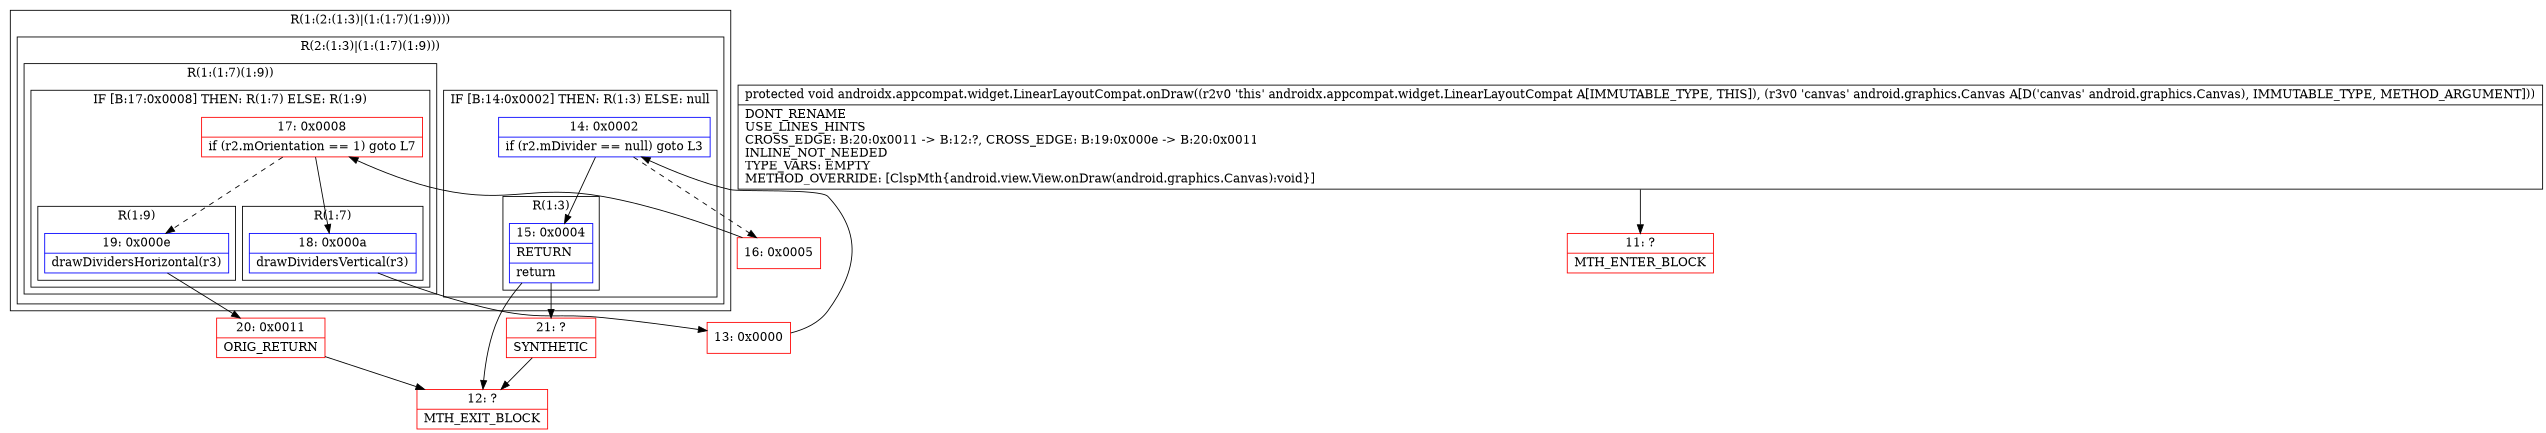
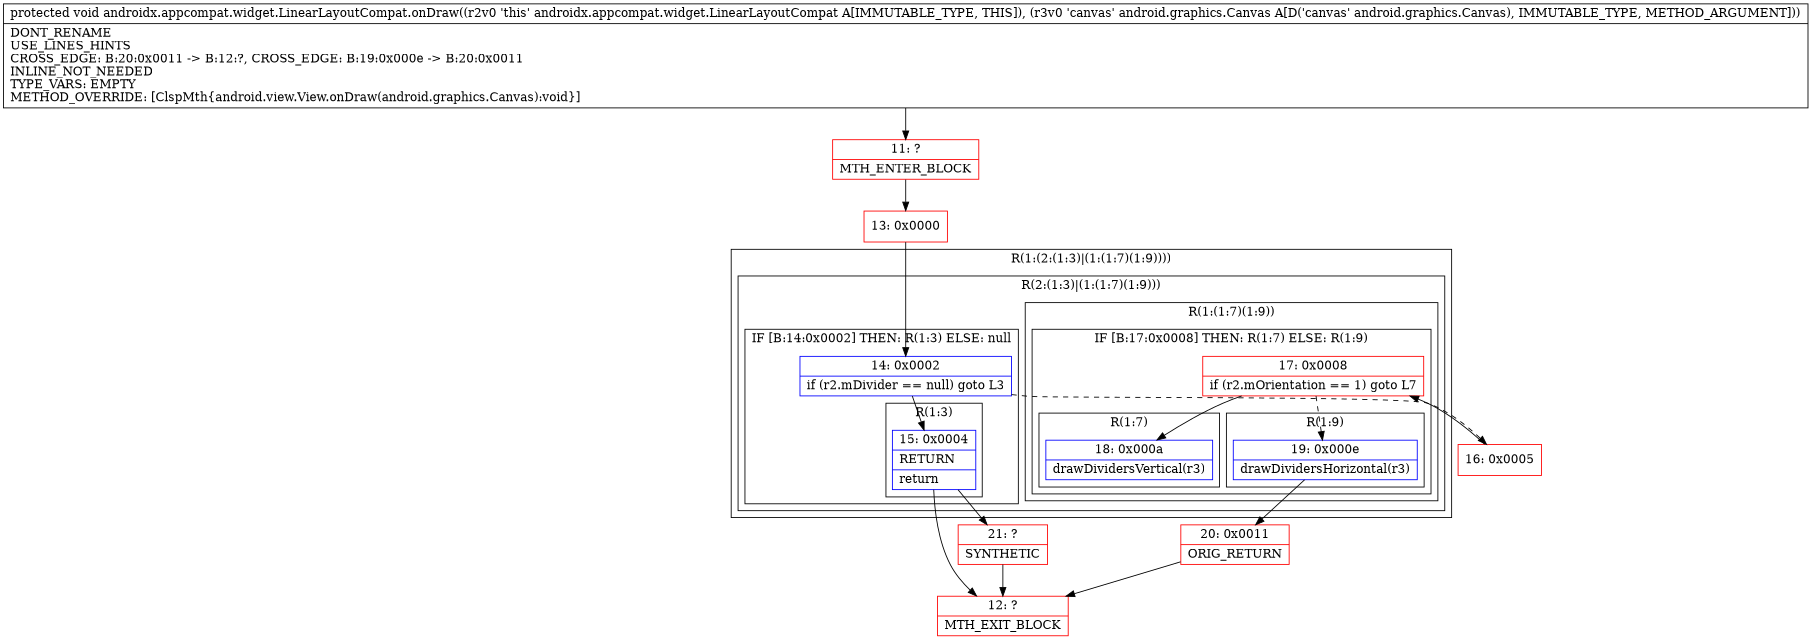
edge "18: 0x000a" -> "13: 0x0000": now "11: ?" -> "13: 0x0000"
